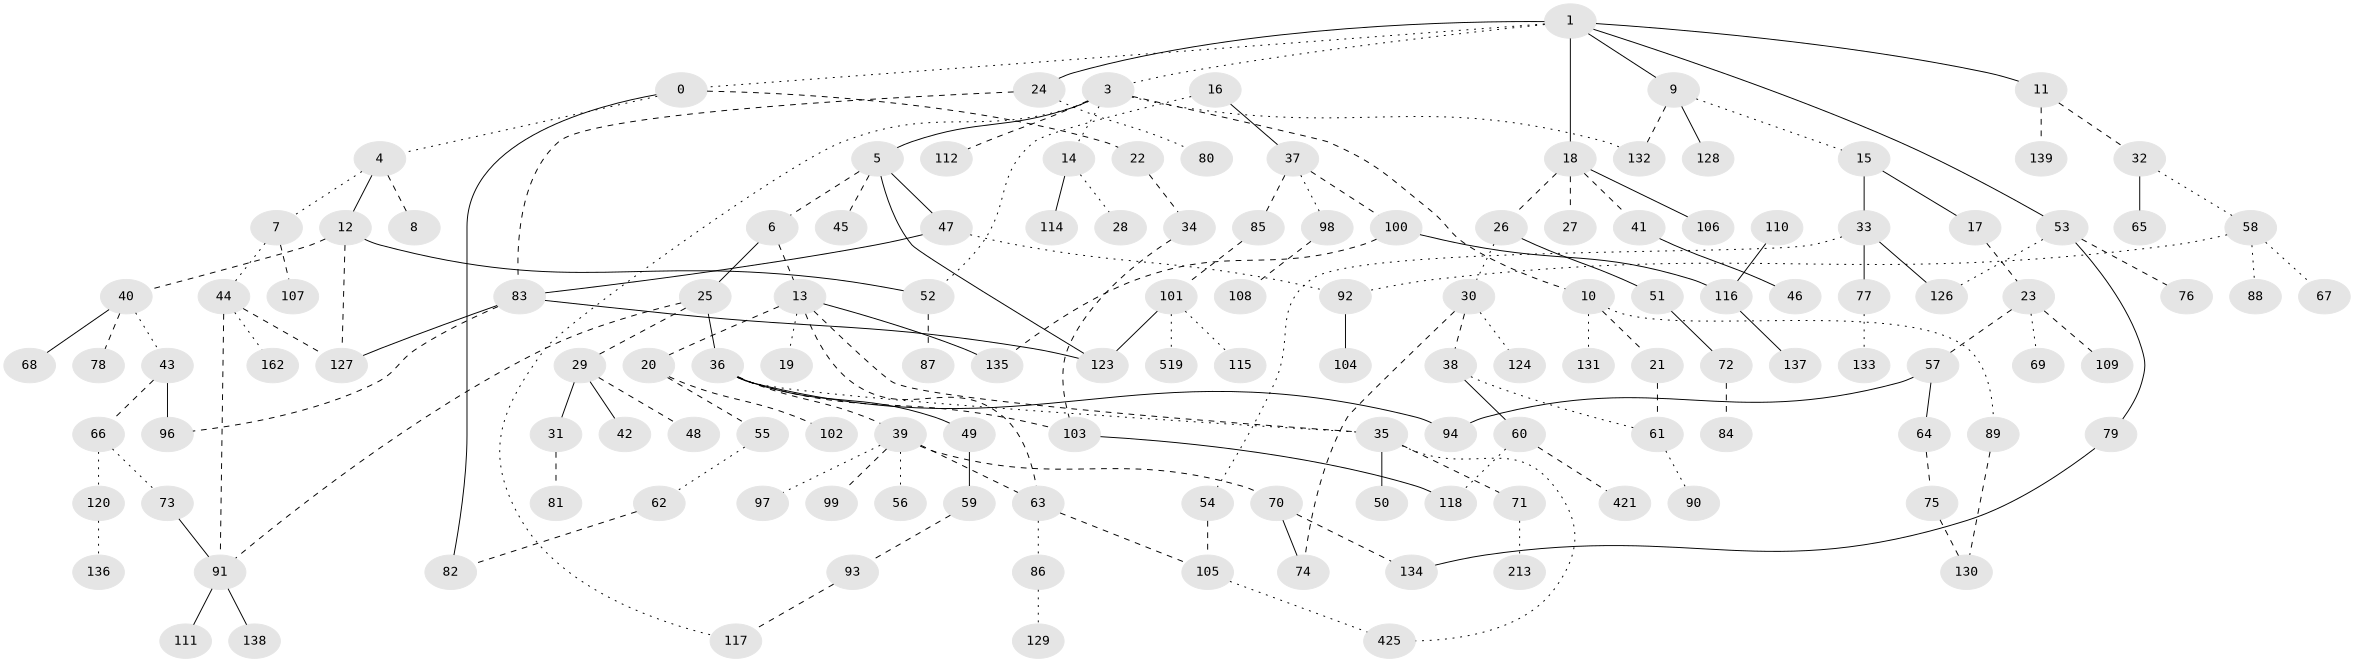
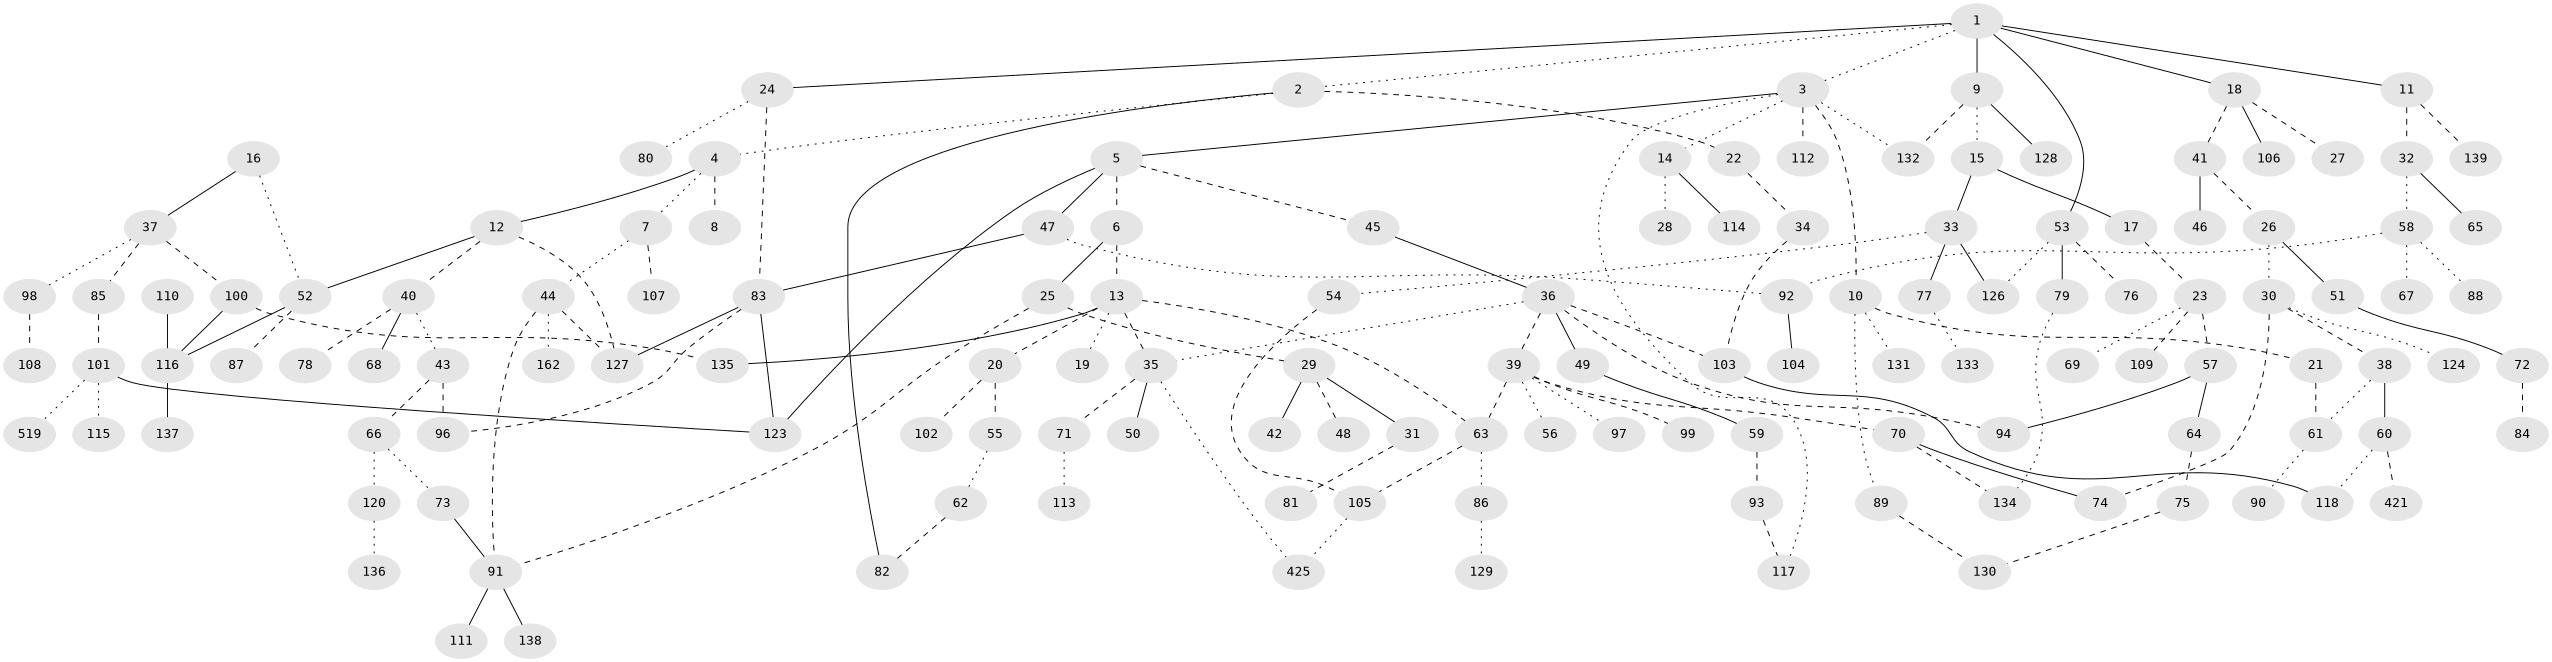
node "0": label "0" -> "2"
edge "18" -- "26": now "41" -- "26"
edge "25" -- "36": now "45" -- "36"
edge "52" -- "116": added
edge "43" -- "96": style solid -> dashed
edge "36" -- "94": style solid -> dashed
edge "79" -- "134": style solid -> dotted
node "213": label "213" -> "113"
